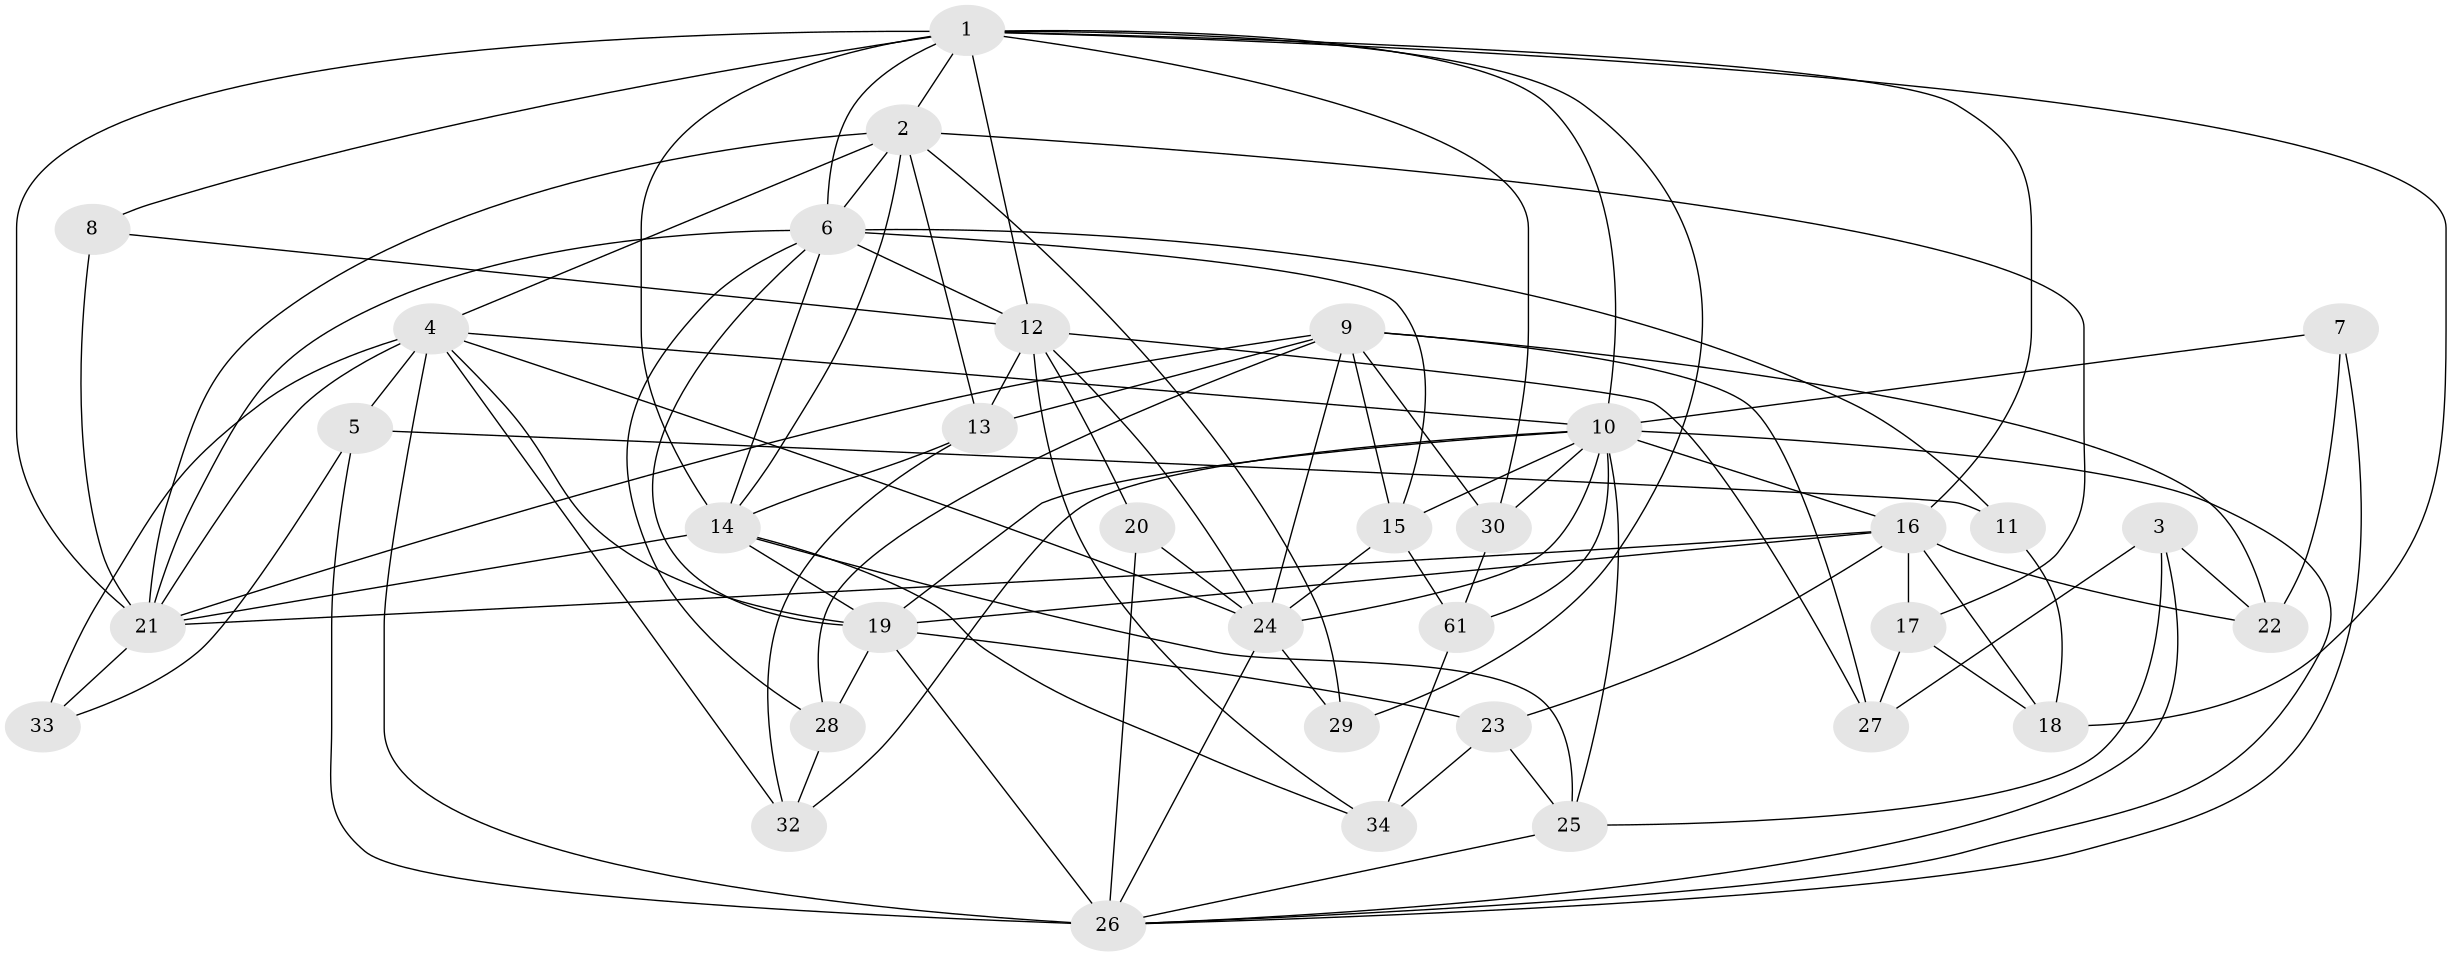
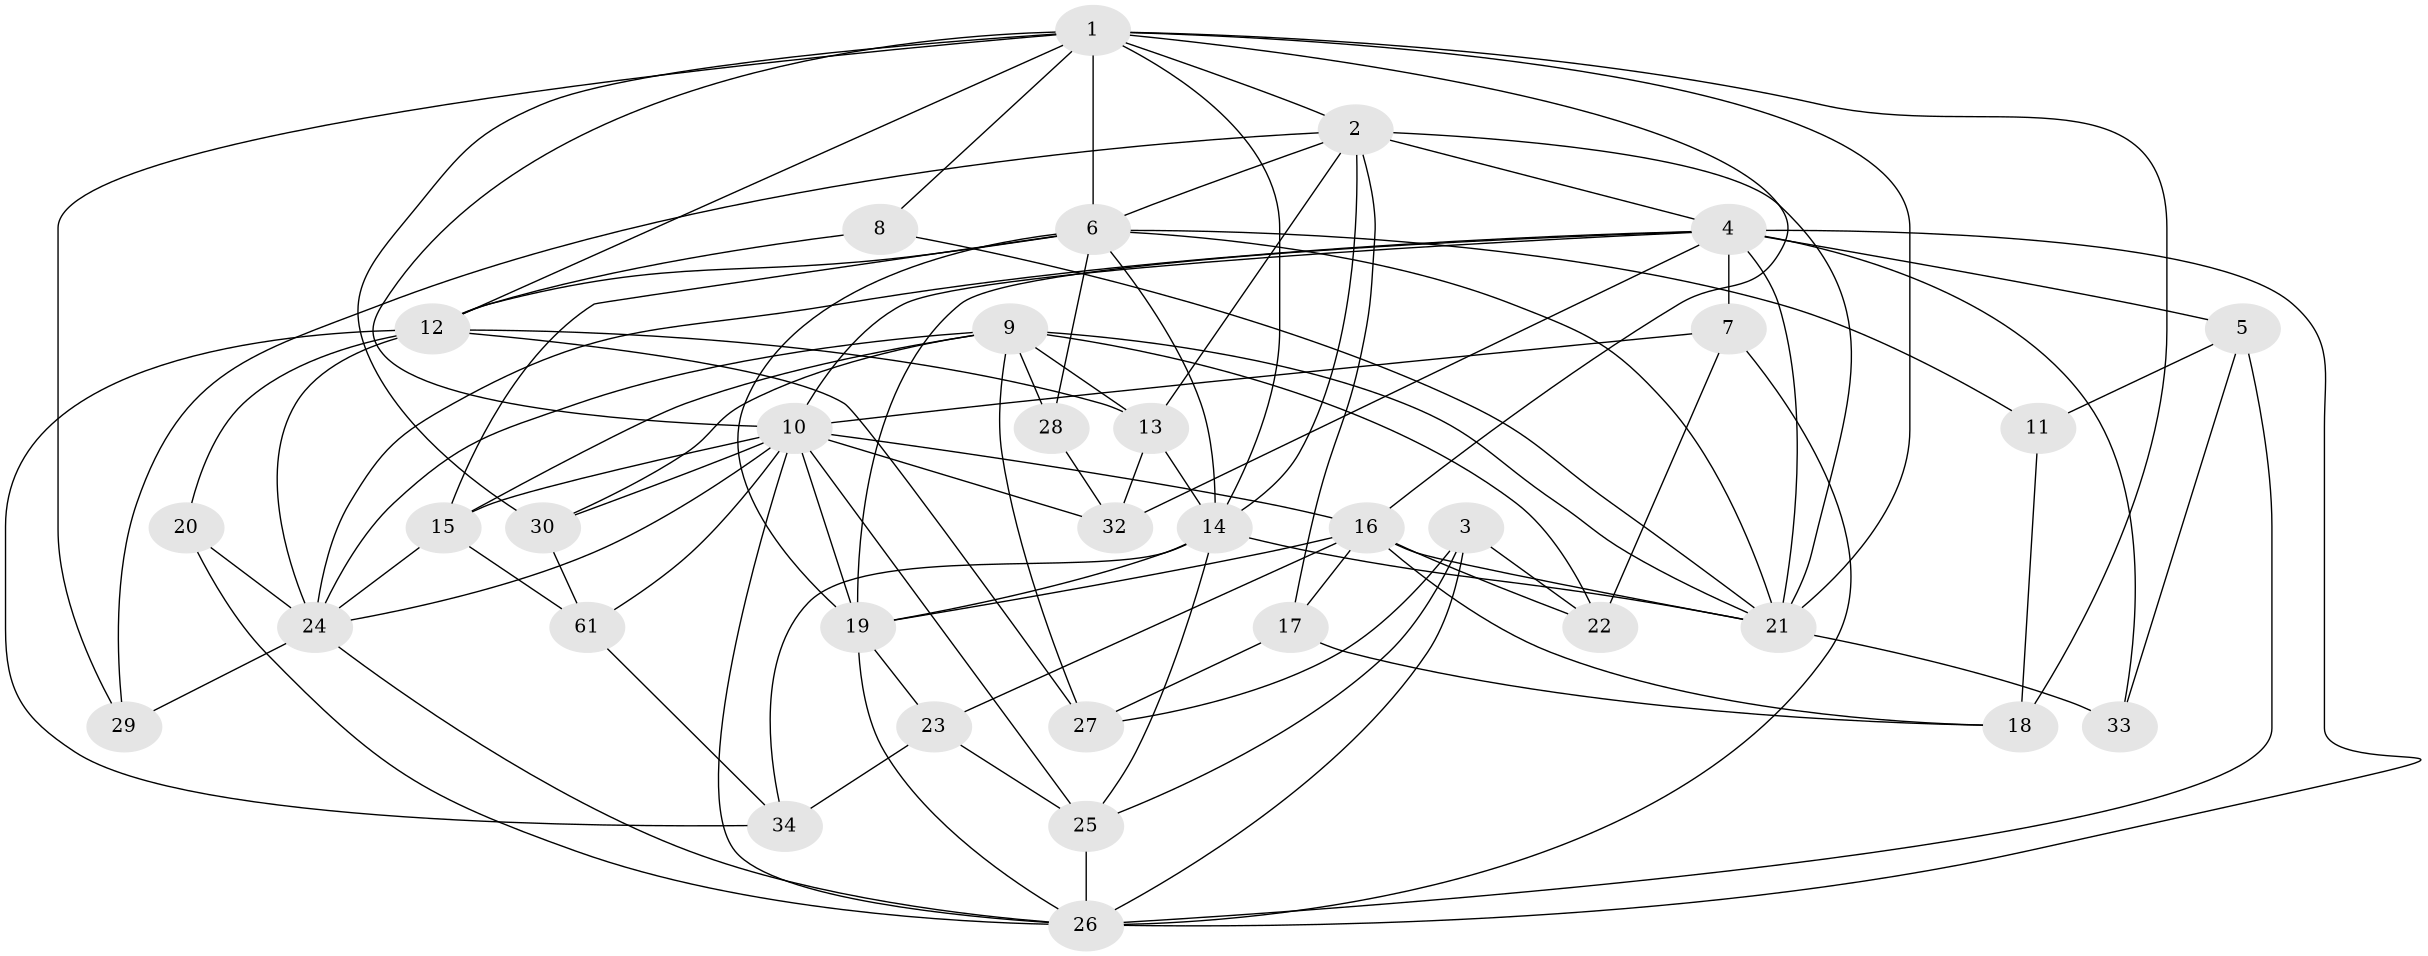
edge "4" -- "7": added
edge "19" -- "28": removed
